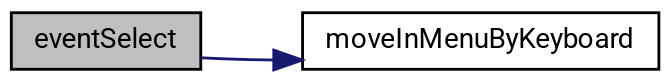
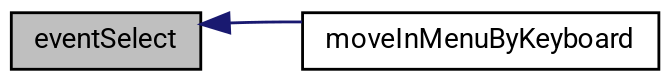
edge "eventSelect" -> "moveInMenuByKeyboard": reversed
